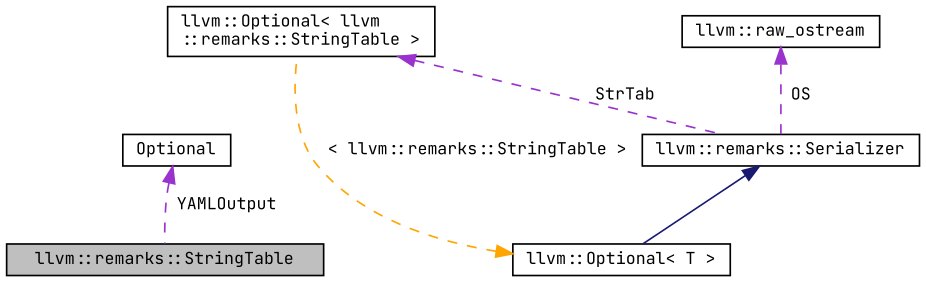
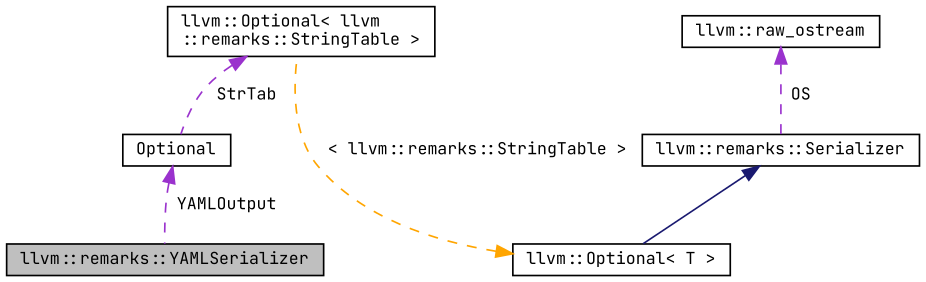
edge "llvm::remarks::Serializer" -> "llvm::Optional< llvm ::remarks::StringTable >": now "Optional" -> "llvm::Optional< llvm ::remarks::StringTable >"
node "llvm::remarks::StringTable": label "llvm::remarks::StringTable" -> "llvm::remarks::YAMLSerializer"
